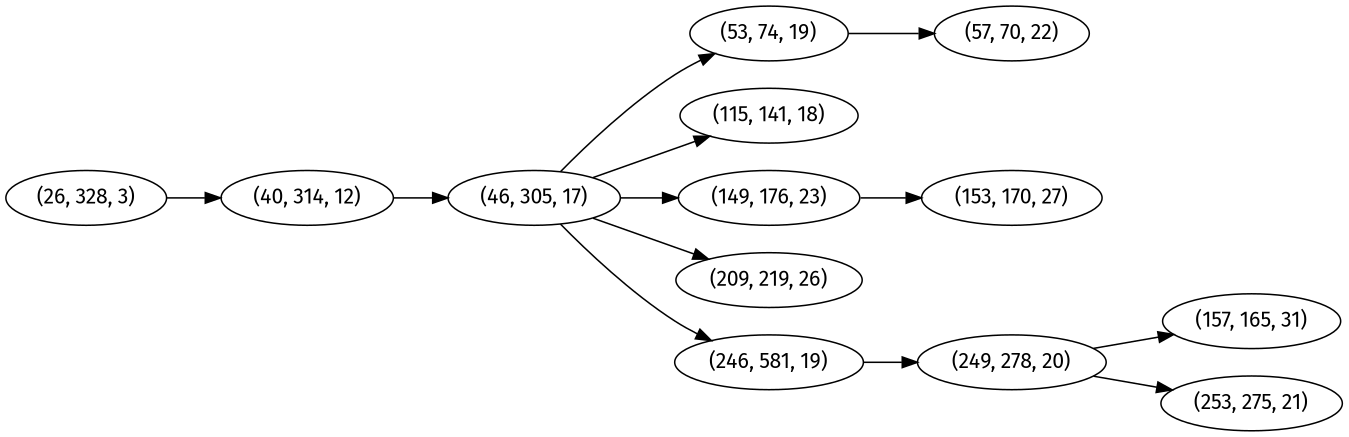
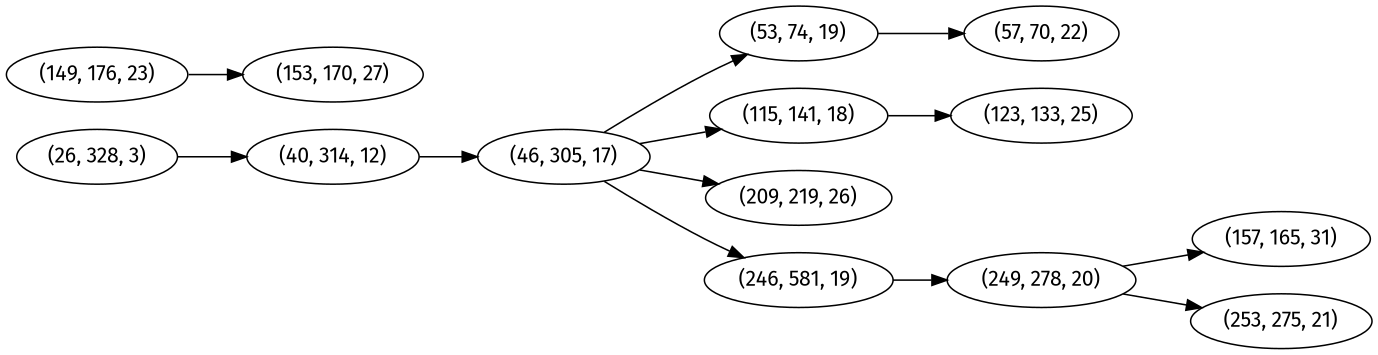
node "(123, 133, 25)": added
edge "(46, 305, 17)" -> "(149, 176, 23)": removed
